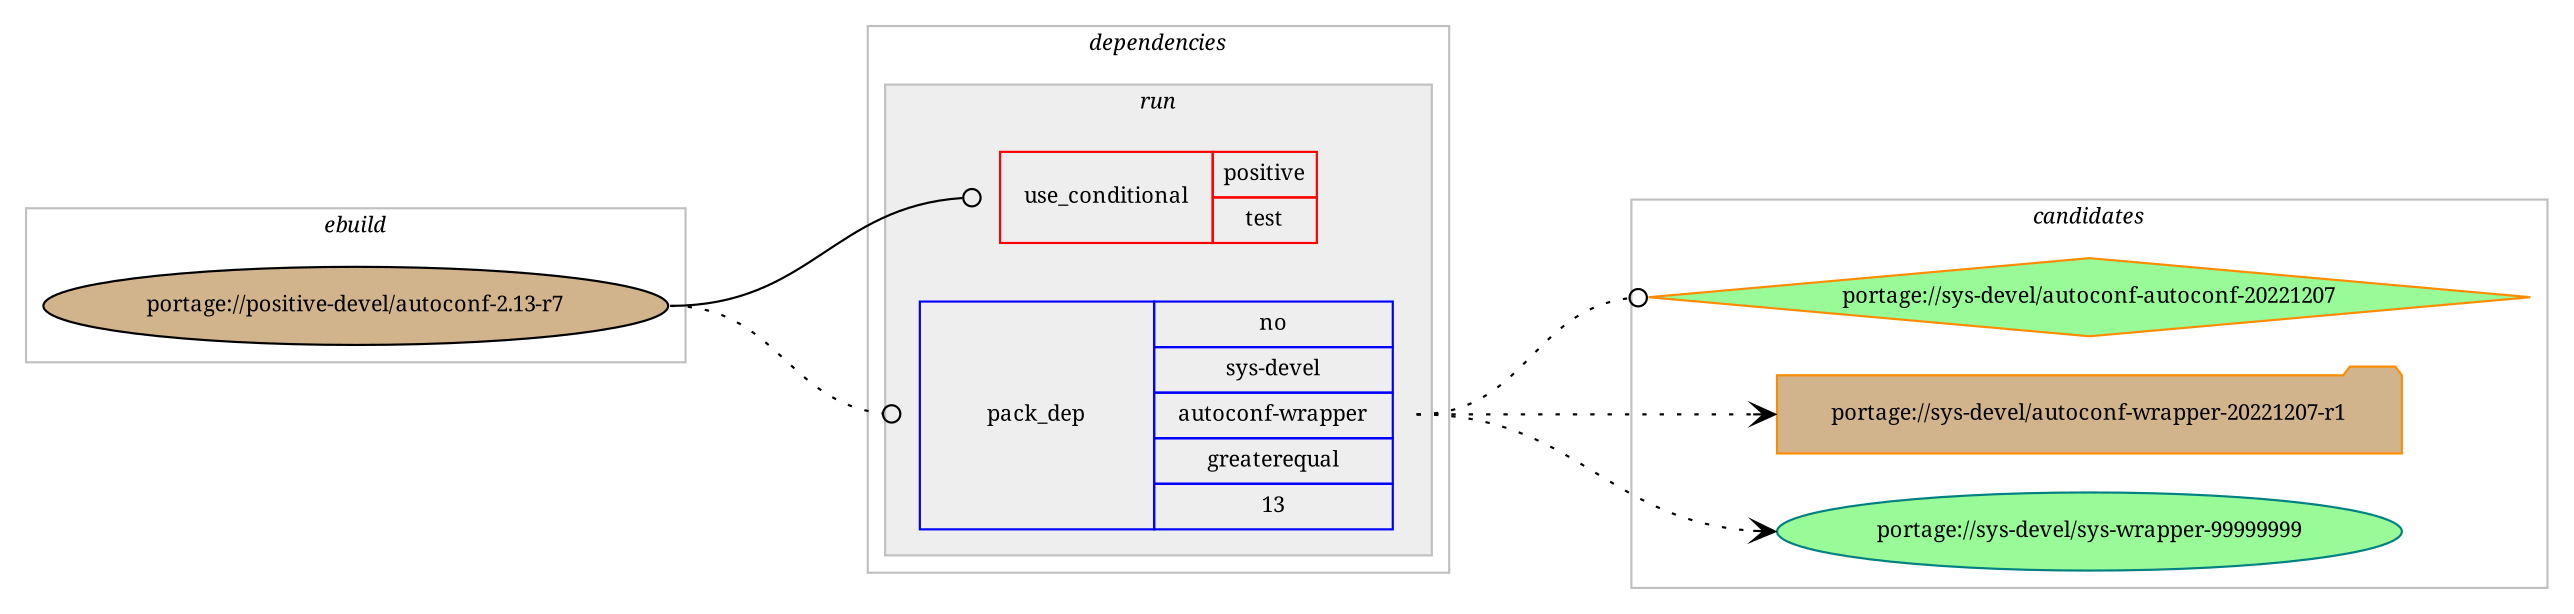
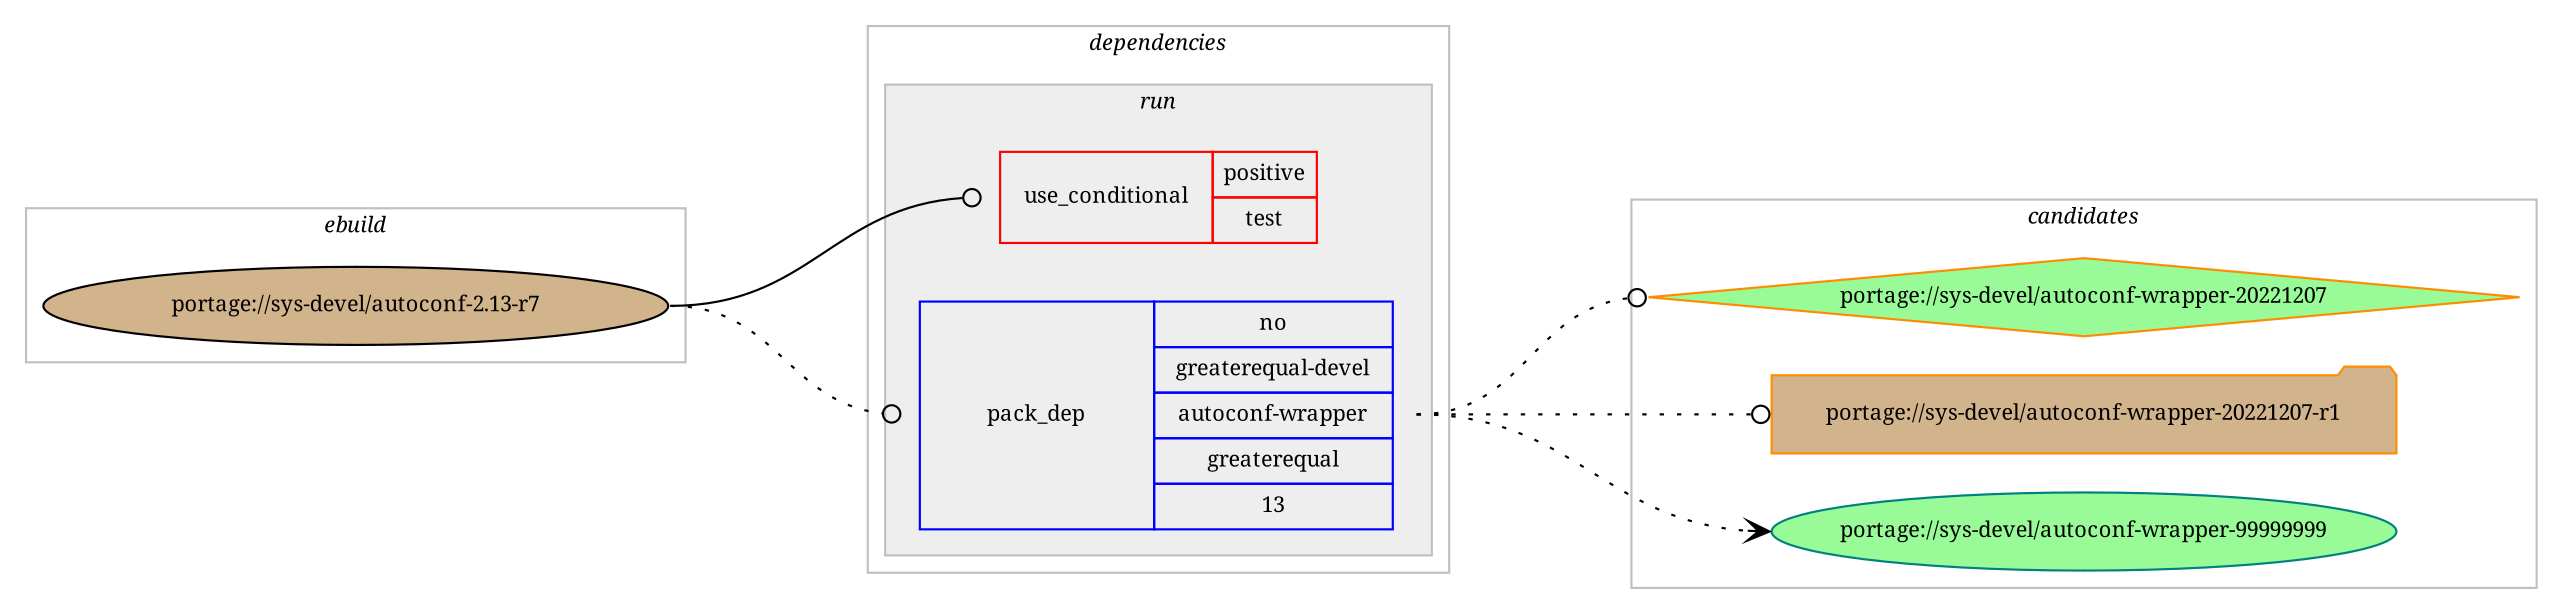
node "portage://sys-devel/autoconf-autoconf-20221207": label "portage://sys-devel/autoconf-autoconf-20221207" -> "portage://sys-devel/autoconf-wrapper-20221207"
node "portage://positive-devel/autoconf-2.13-r7": label "portage://positive-devel/autoconf-2.13-r7" -> "portage://sys-devel/autoconf-2.13-r7"
node "pack_dep": text "sys-devel" -> "greaterequal-devel"
edge "pack_dep" -> "portage://sys-devel/autoconf-wrapper-20221207-r1": arrowhead vee -> odot
node "portage://sys-devel/sys-wrapper-99999999": label "portage://sys-devel/sys-wrapper-99999999" -> "portage://sys-devel/autoconf-wrapper-99999999"
